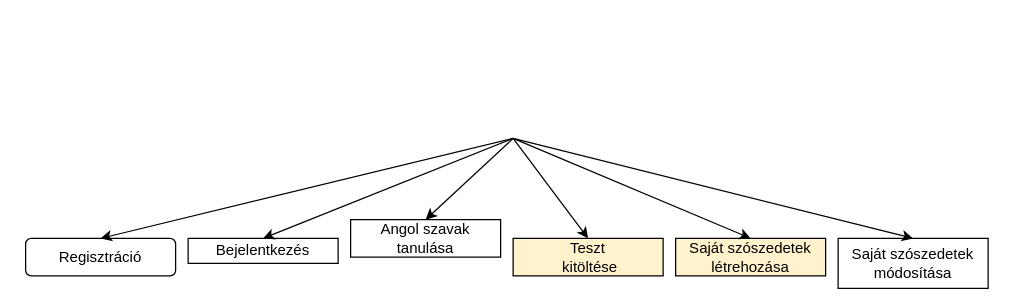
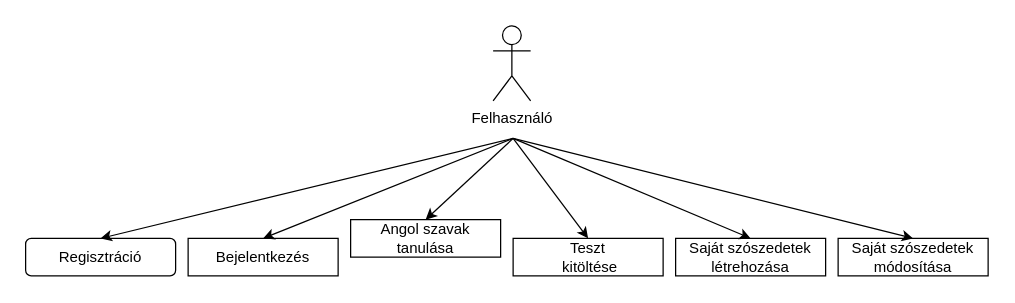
node "Felhasználó": added
node "Bejelentkezés": size 150x25 -> 150x38
node "Teszt kitöltése": fillcolor #fff2cc -> #ffffff
node "Saját szószedetek létrehozása": fillcolor #fff2cc -> #ffffff
node "Saját szószedetek módosítása": size 150x50 -> 150x38
